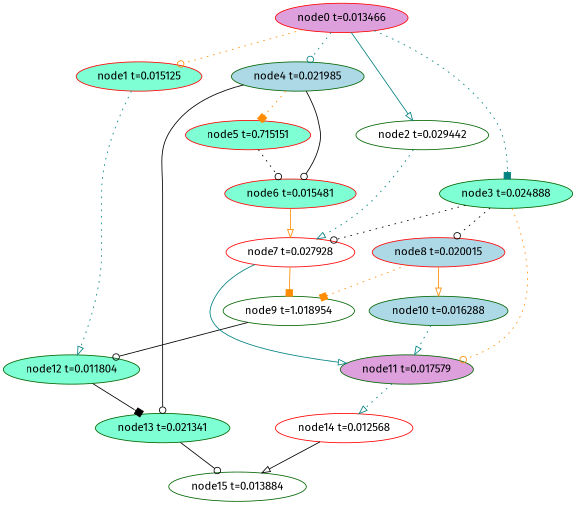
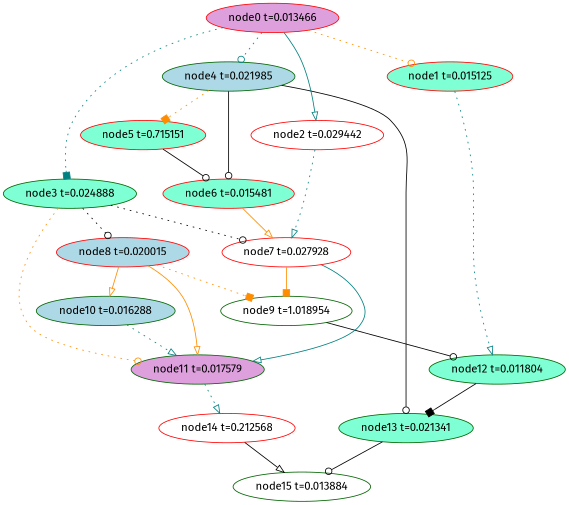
node "node2 t=0.029442": color darkgreen -> red
edge "node5 t=0.715151" -> "node6 t=0.015481": style dotted -> solid
edge "node8 t=0.020015" -> "node11 t=0.017579": added
node "node14 t=0.012568": label "node14 t=0.012568" -> "node14 t=0.212568"
